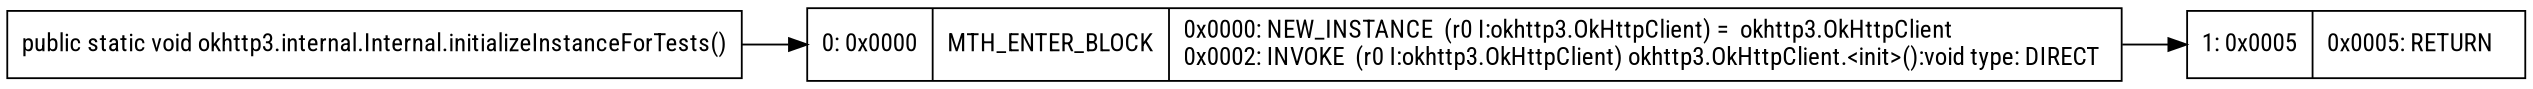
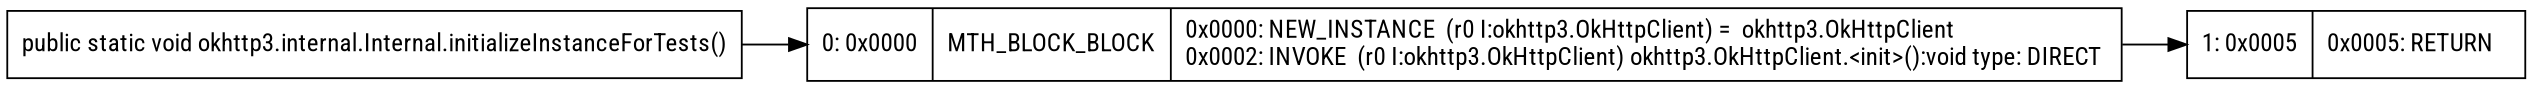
node "0: 0x0000": text "MTH_ENTER_BLOCK" -> "MTH_BLOCK_BLOCK"
